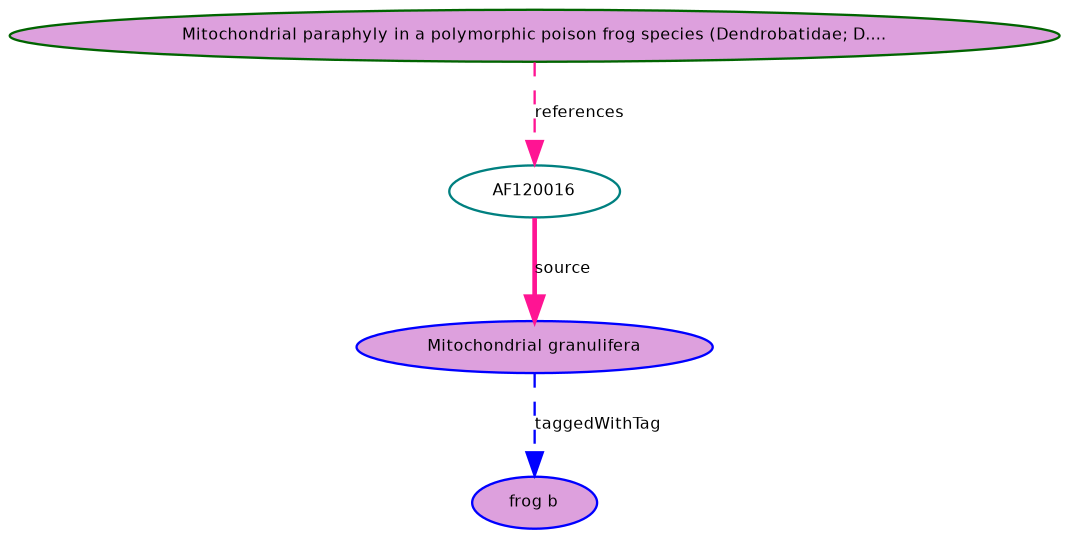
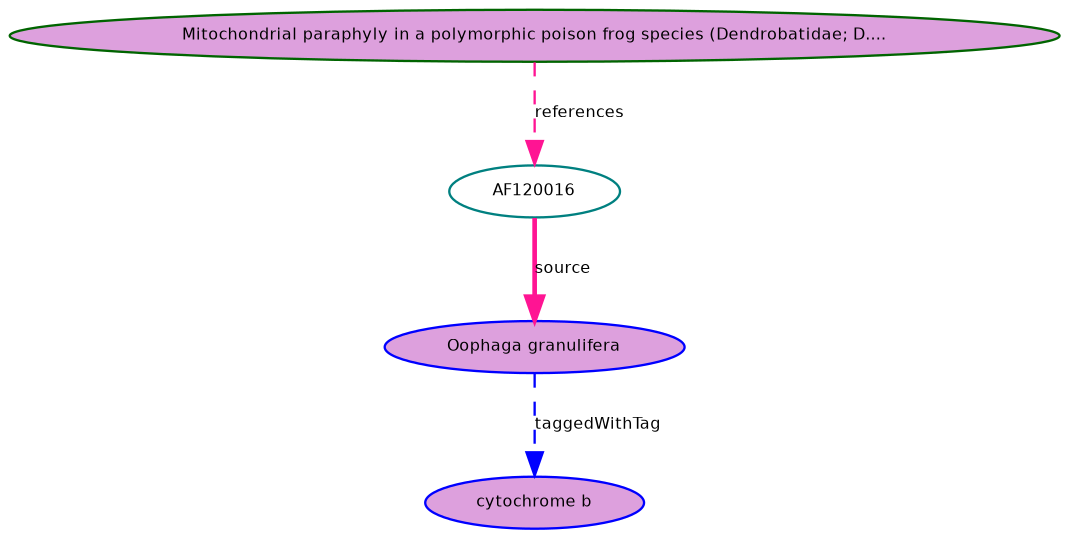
node "Mitochondrial granulifera": label "Mitochondrial granulifera" -> "Oophaga granulifera"
node "frog b": label "frog b" -> "cytochrome b"
